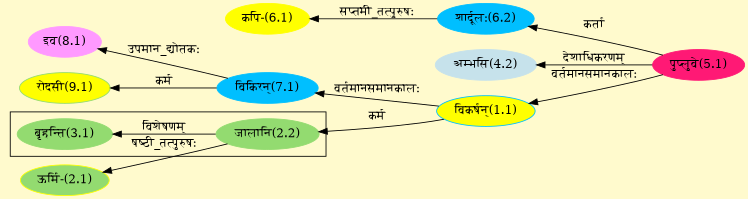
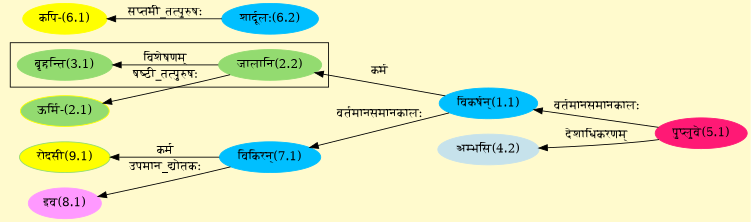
edge "पुप्लुवे(5.1)" -> "शार्दूलः(6.2)": removed, label "कर्ता"
node "विकर्षन्(1.1)": fillcolor #ffff00 -> #00bfff
